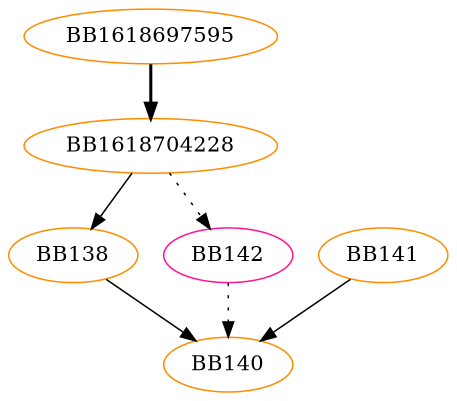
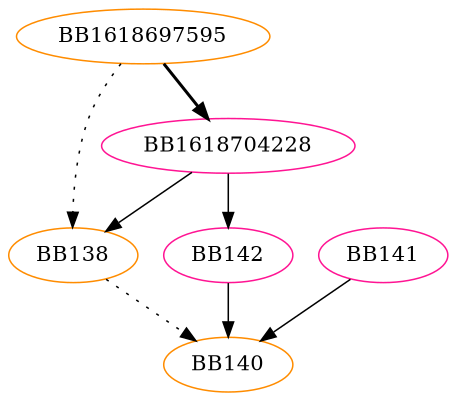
edge "BB1618697595" -> "BB138": added
node "BB1618704228": color darkorange -> deeppink
edge "BB1618704228" -> "BB142": style dotted -> solid
node "BB141": color darkorange -> deeppink
edge "BB142" -> "BB140": style dotted -> solid
edge "BB138" -> "BB140": style solid -> dotted
